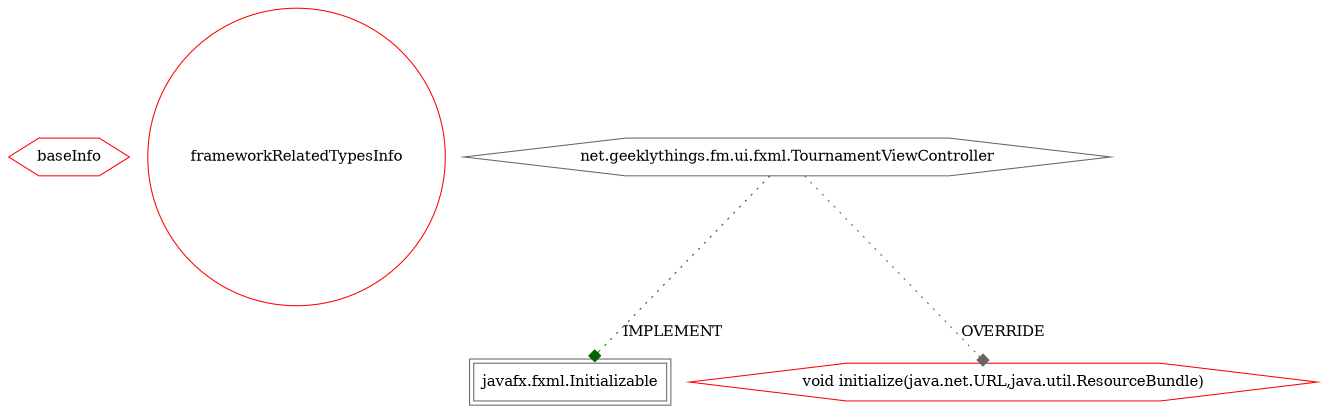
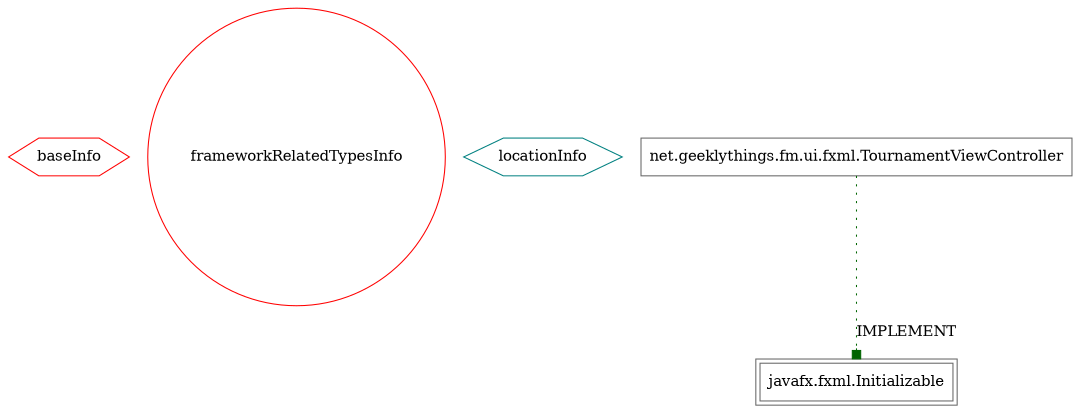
node "locationInfo": added
node "net.geeklythings.fm.ui.fxml.TournamentViewController": shape hexagon -> box
node "void initialize(java.net.URL,java.util.ResourceBundle)": removed
